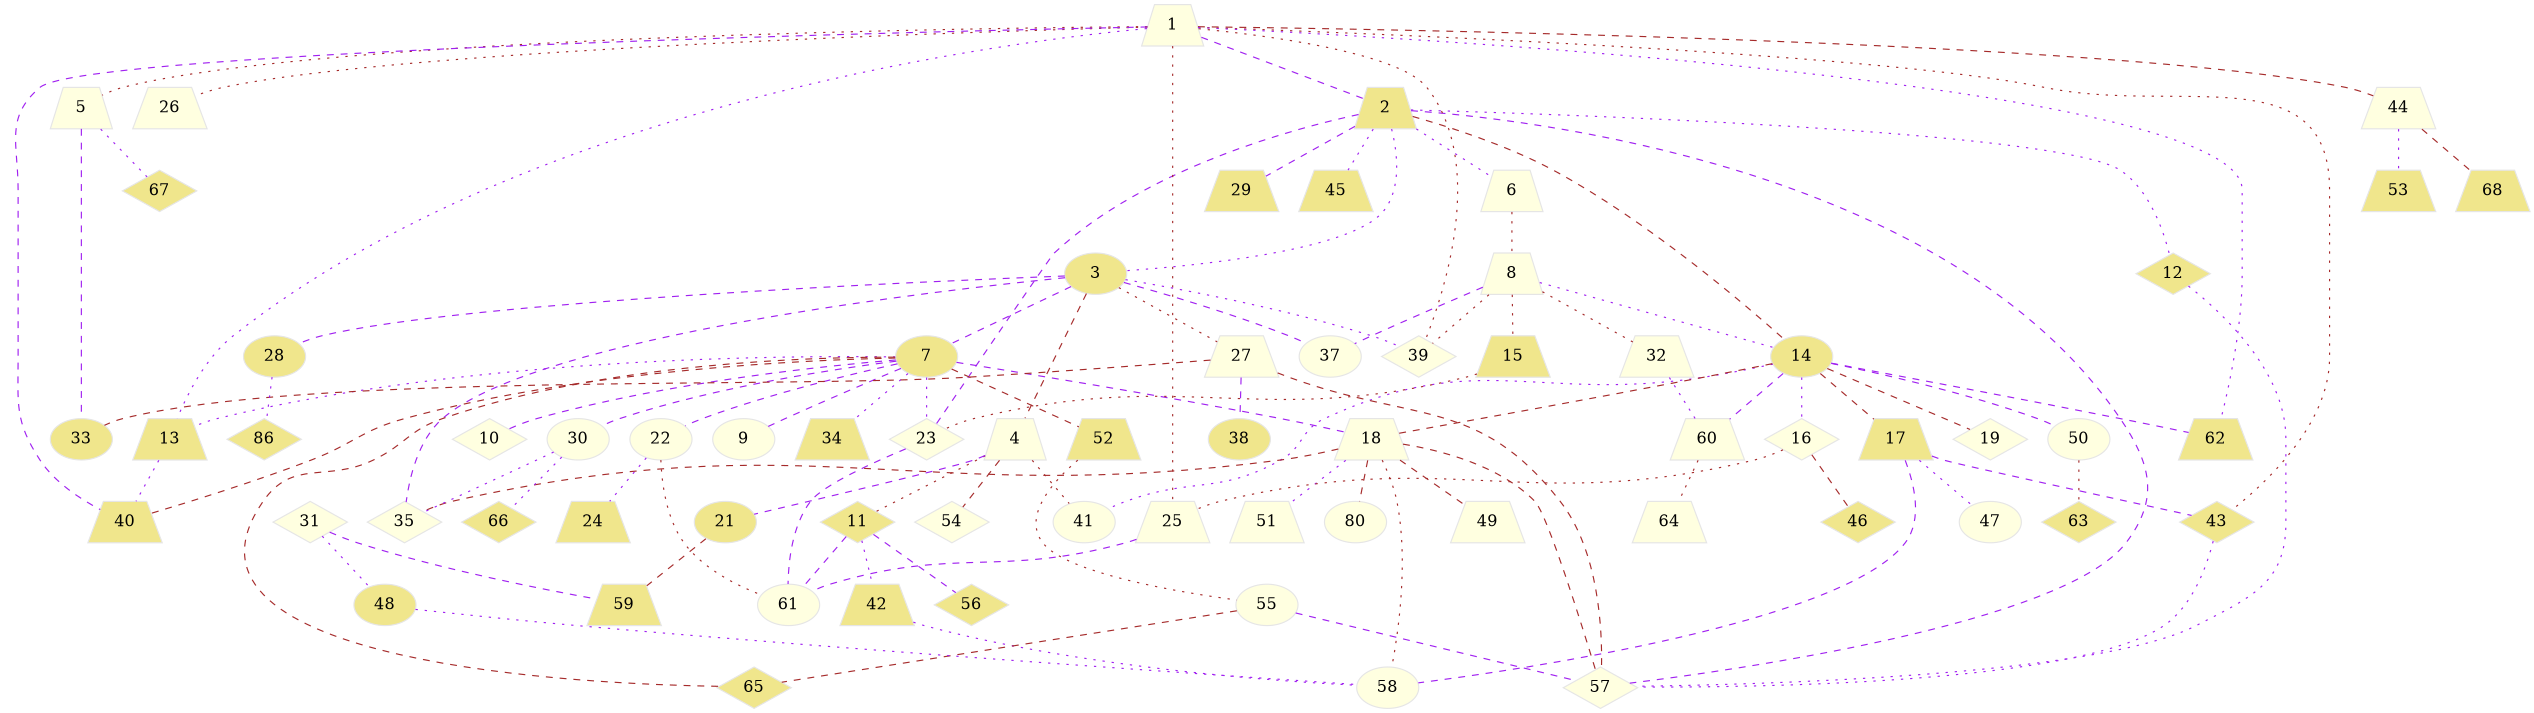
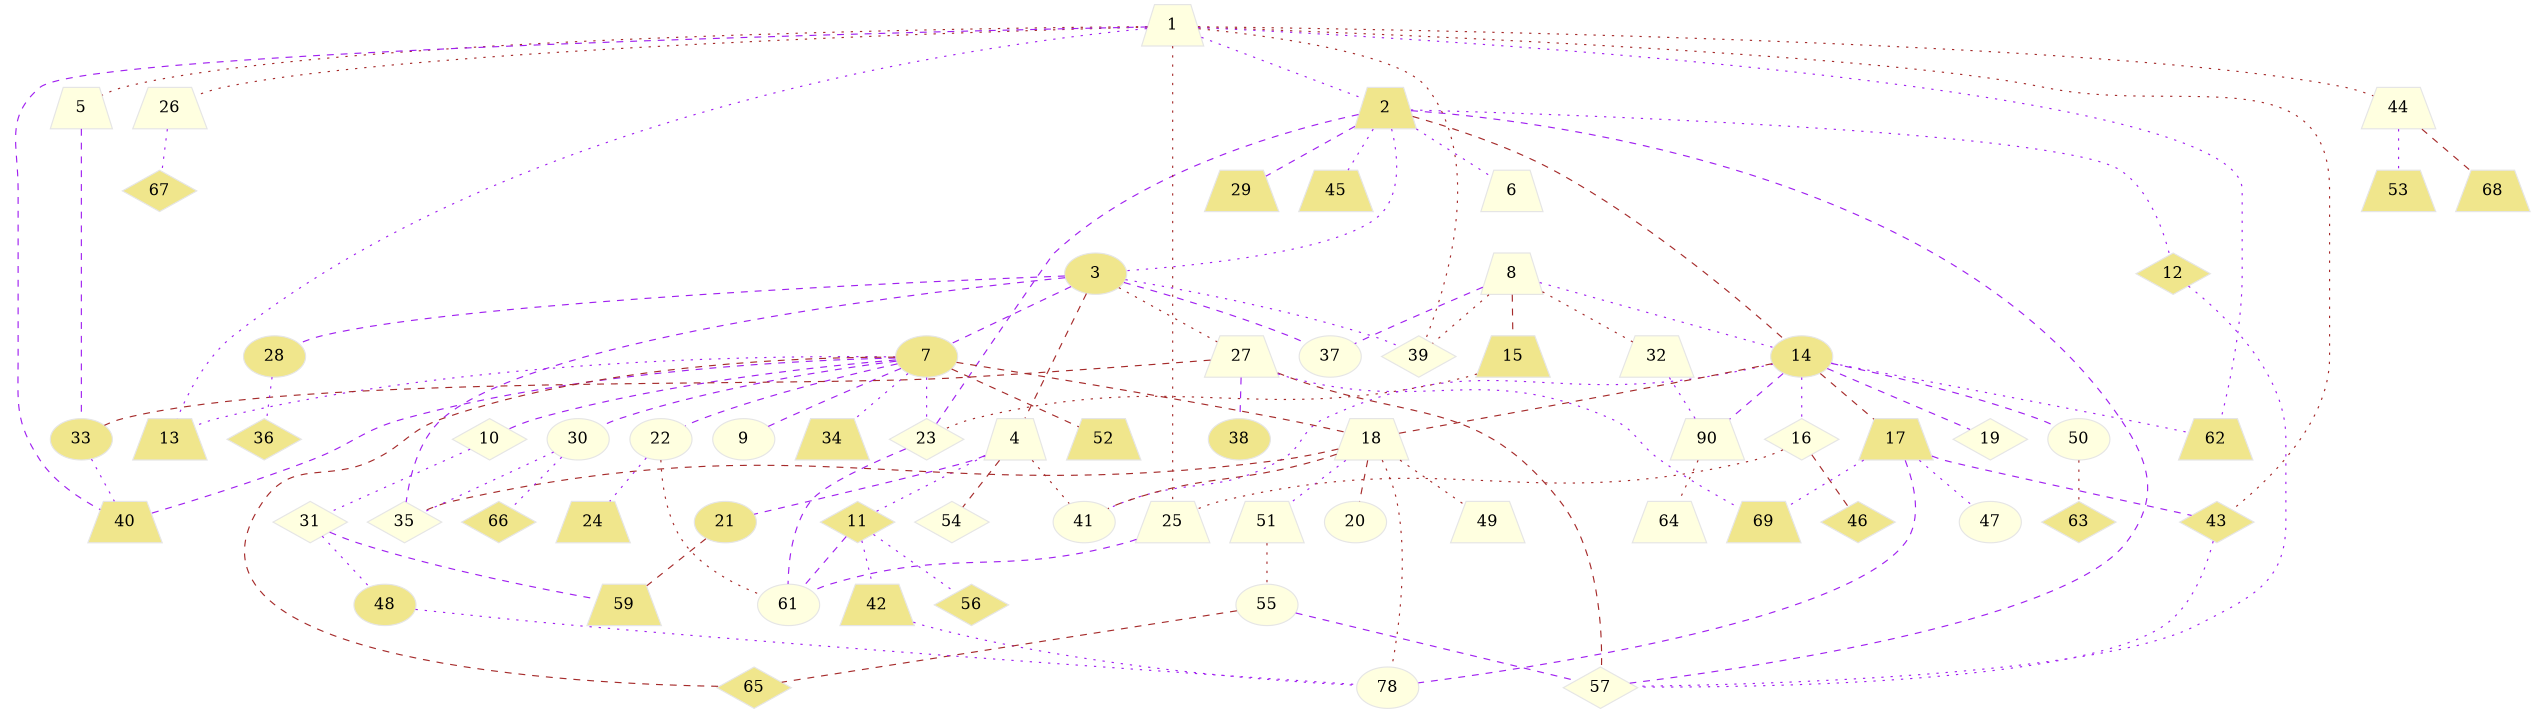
edge "1" -- "44": style dashed -> dotted
edge "1" -- "2": style dashed -> dotted
edge "5" -- "67": now "26" -- "67"
edge "6" -- "8": removed
edge "8" -- "15": style dotted -> dashed
edge "7" -- "18": color purple -> brown
edge "14" -- "62": style dashed -> dotted
edge "14" -- "19": color brown -> purple
edge "7" -- "40": color brown -> purple
node "86": label "86" -> "36"
node "60": label "60" -> "90"
edge "13" -- "40": now "33" -- "40"
edge "10" -- "31": added
edge "4" -- "11": color brown -> purple
edge "18" -- "49": style dashed -> dotted
edge "18" -- "57": now "18" -- "41"
node "80": label "80" -> "20"
node "69": added
edge "11" -- "56": style dashed -> dotted
edge "52" -- "55": now "51" -- "55"
node "58": label "58" -> "78"
